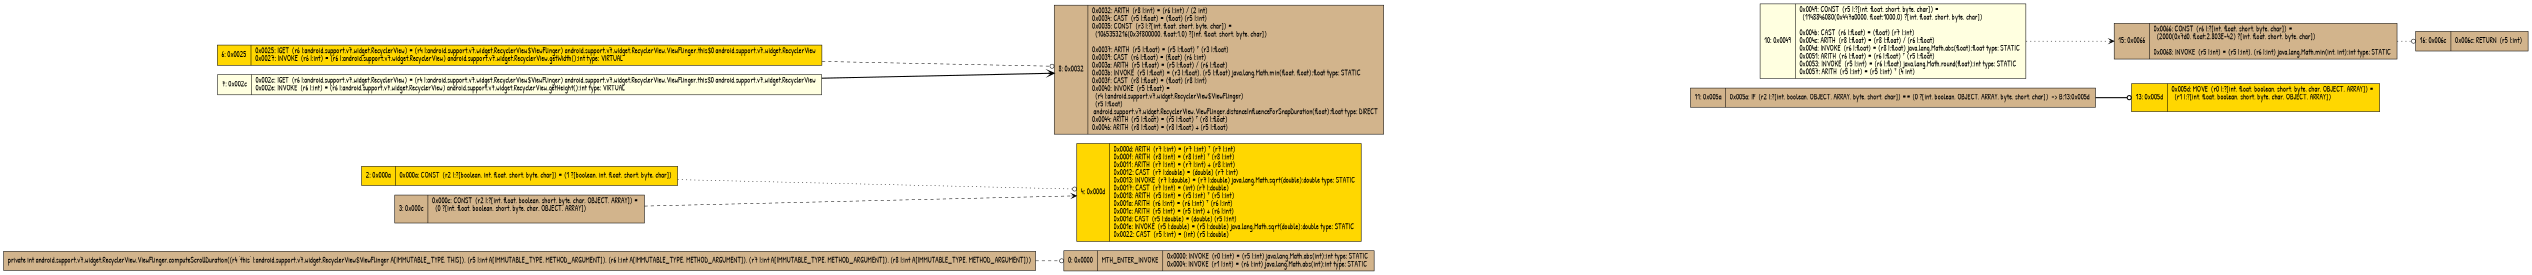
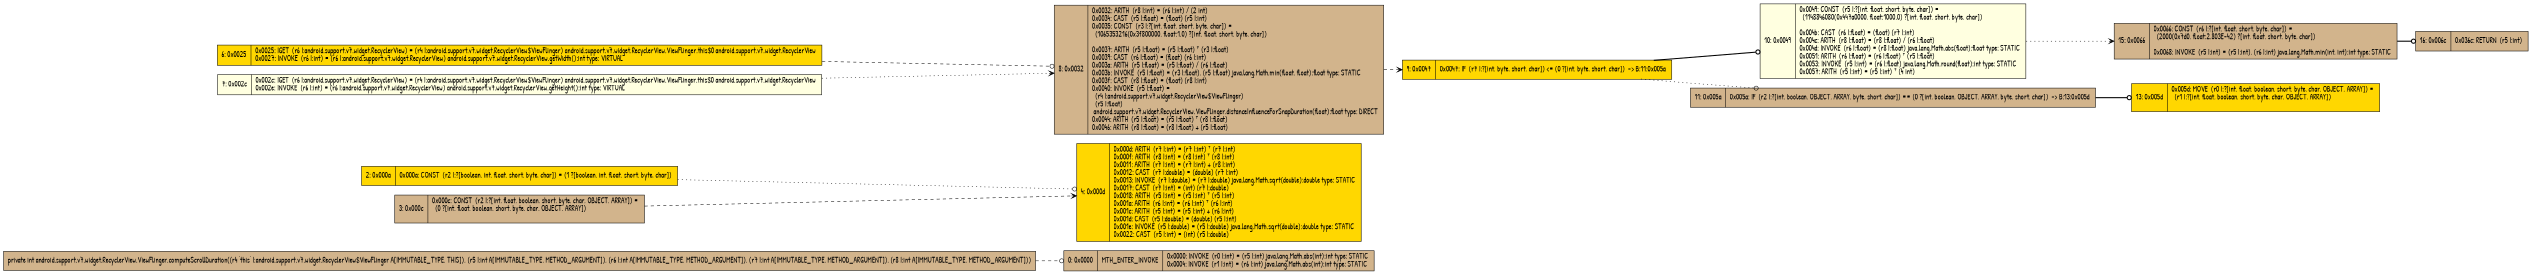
edge "15: 0x0066" -> "16: 0x006c": style dotted -> bold
node "16: 0x006c": text "0x006c: RETURN  (r5 I:int)" -> "0x036c: RETURN  (r5 I:int)"
node "9: 0x0047": added
edge "7: 0x002c" -> "8: 0x0032": style bold -> dotted
